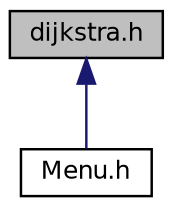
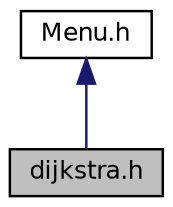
edge "Menu.h" -> "dijkstra.h": reversed
